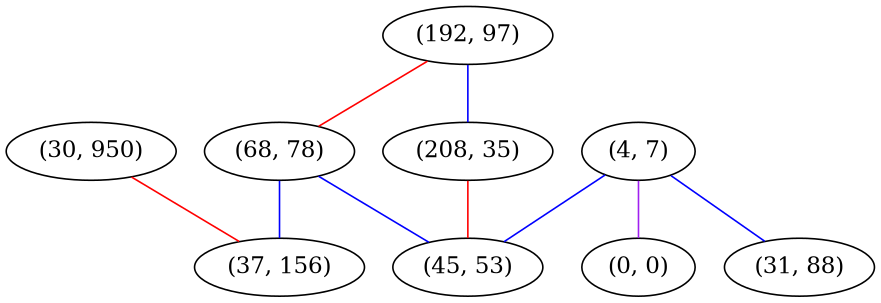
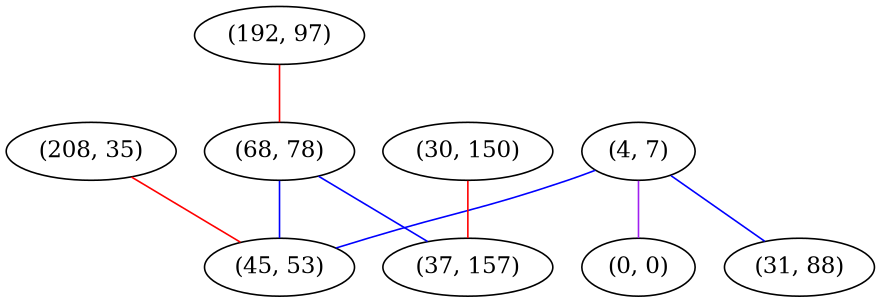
edge "(192, 97)" -- "(208, 35)": removed
node "(30, 950)": label "(30, 950)" -> "(30, 150)"
node "(37, 156)": label "(37, 156)" -> "(37, 157)"
